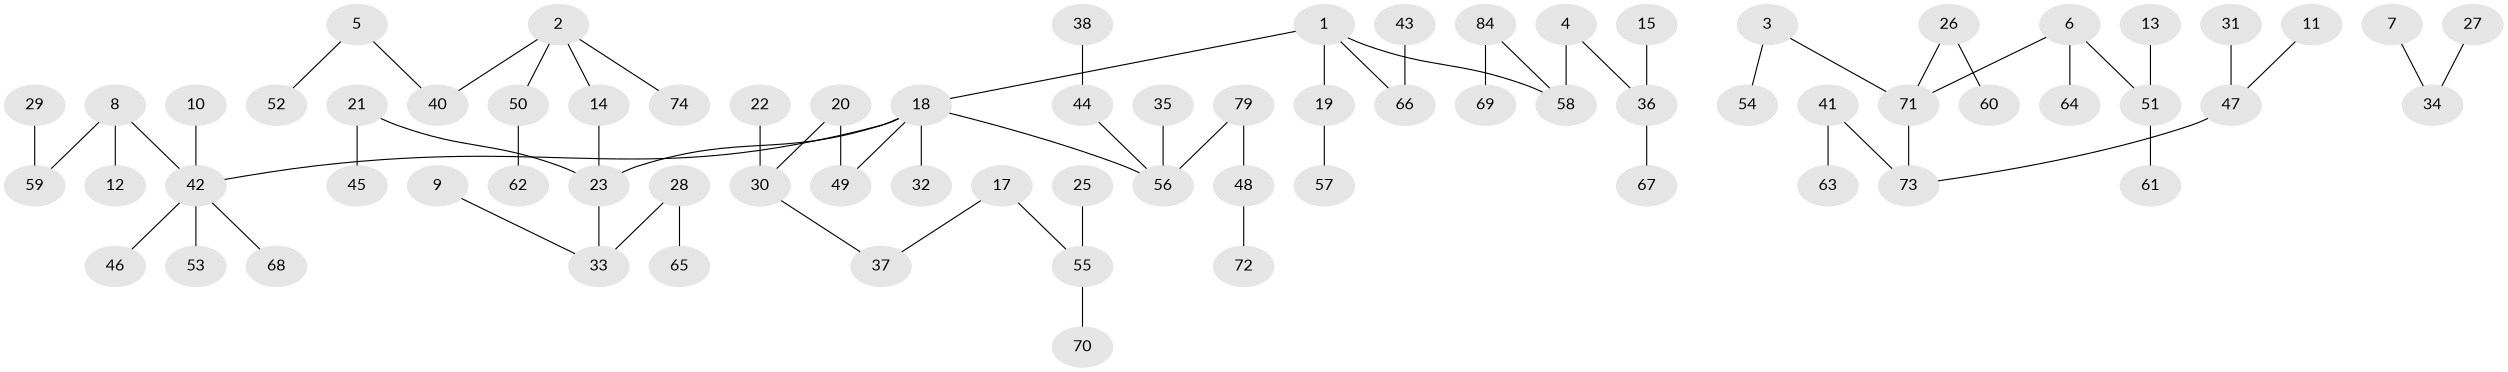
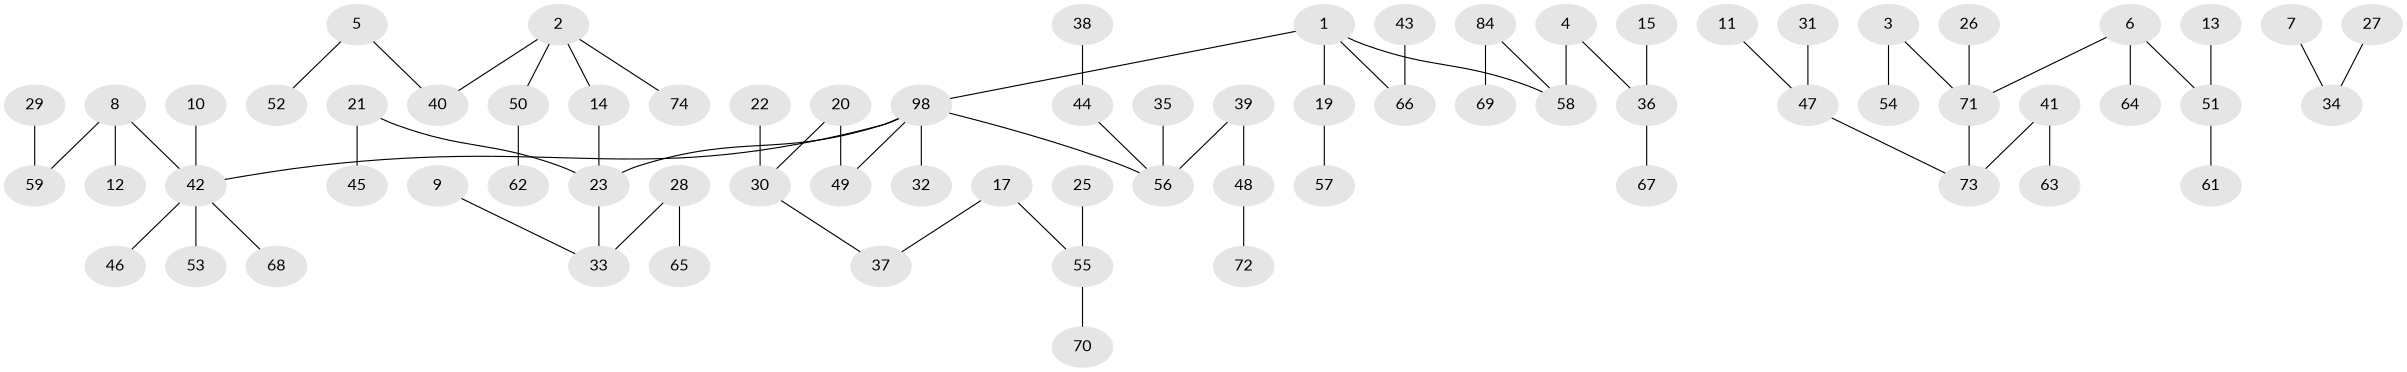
node "18": label "18" -> "98"
node "79": label "79" -> "39"
node "60": removed
